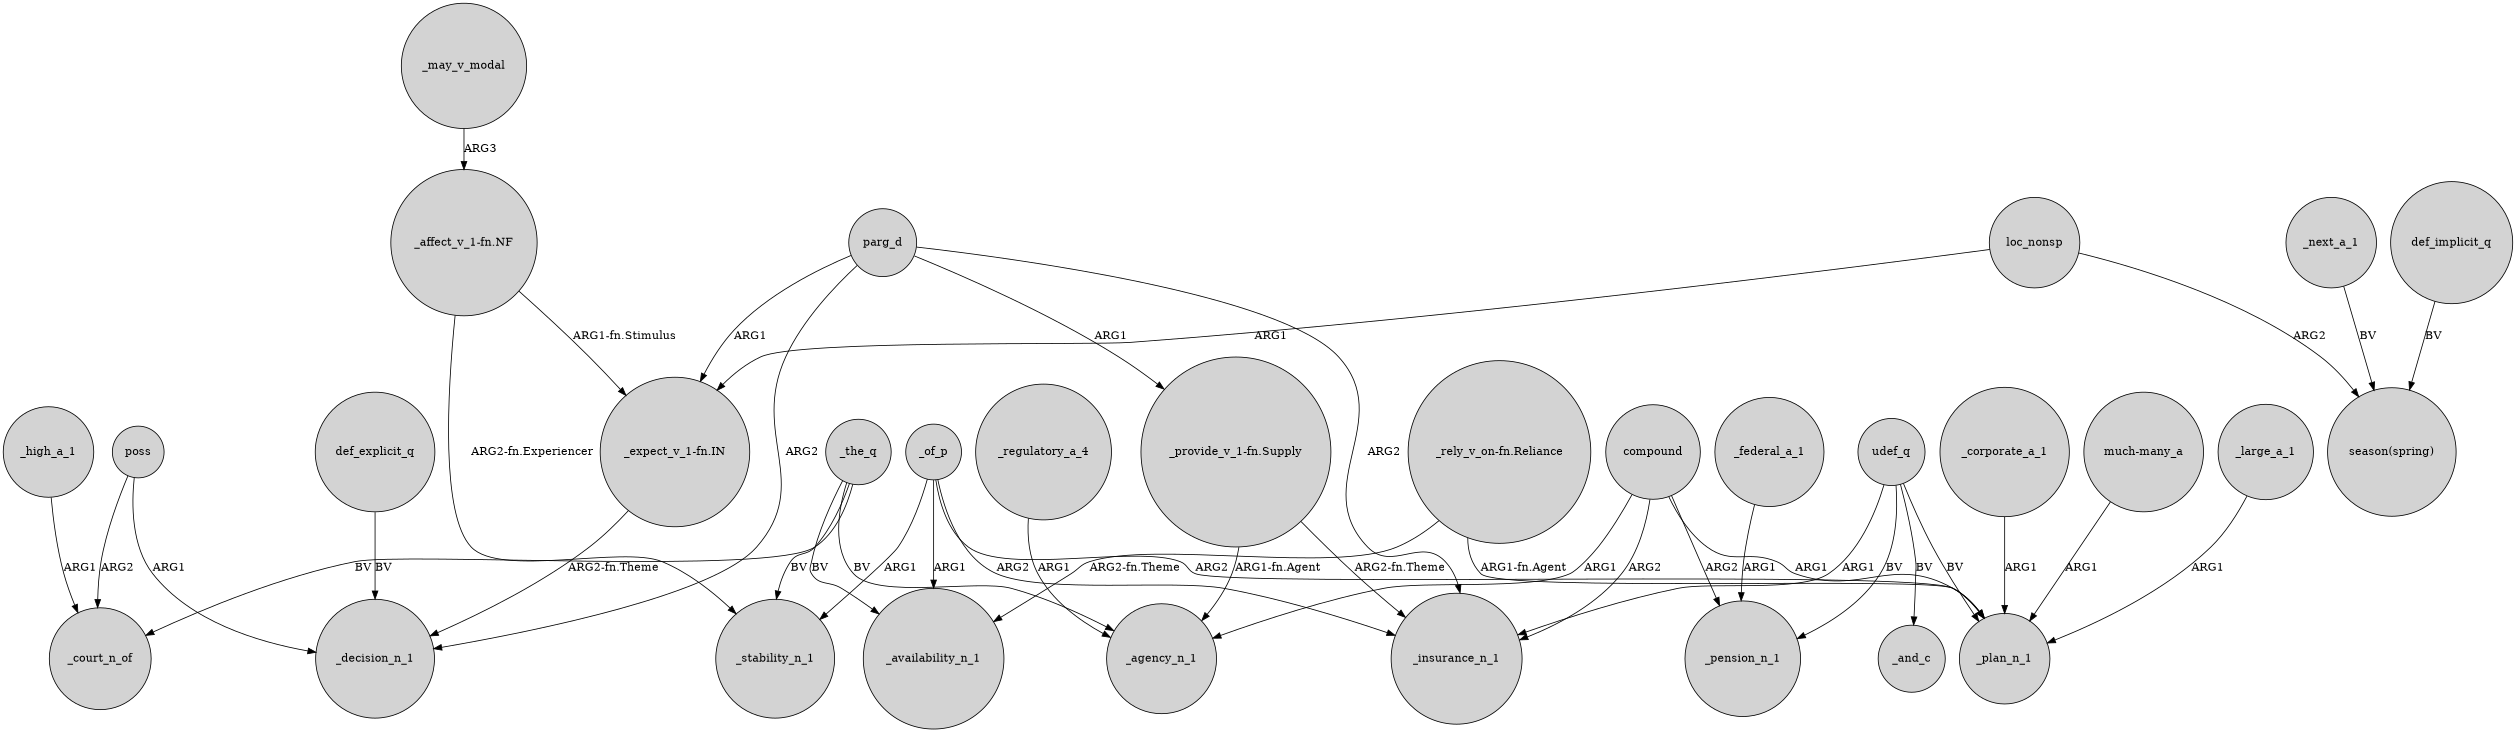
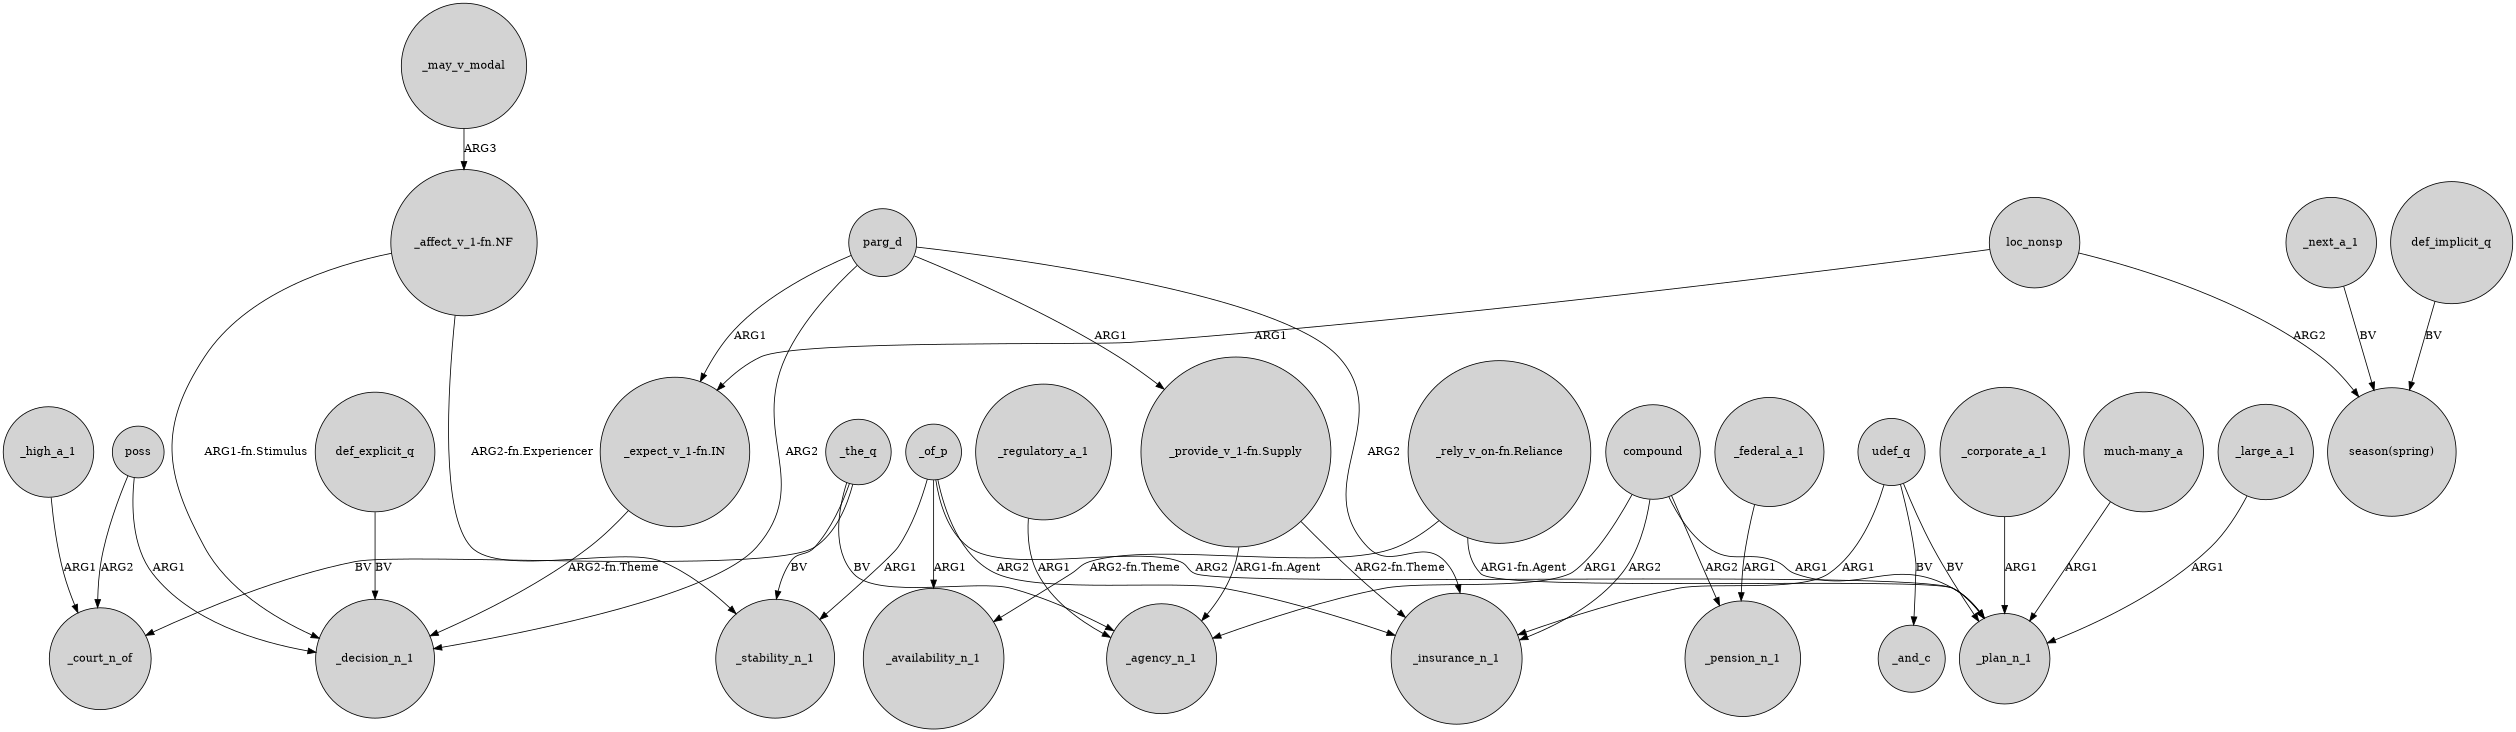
edge "_affect_v_1-fn.NF" -> "_expect_v_1-fn.IN": now "_affect_v_1-fn.NF" -> "_decision_n_1"
node "_regulatory_a_4": label "_regulatory_a_4" -> "_regulatory_a_1"
edge "_the_q" -> "_availability_n_1": removed, label "BV"
edge "udef_q" -> "_pension_n_1": removed, label "BV"
